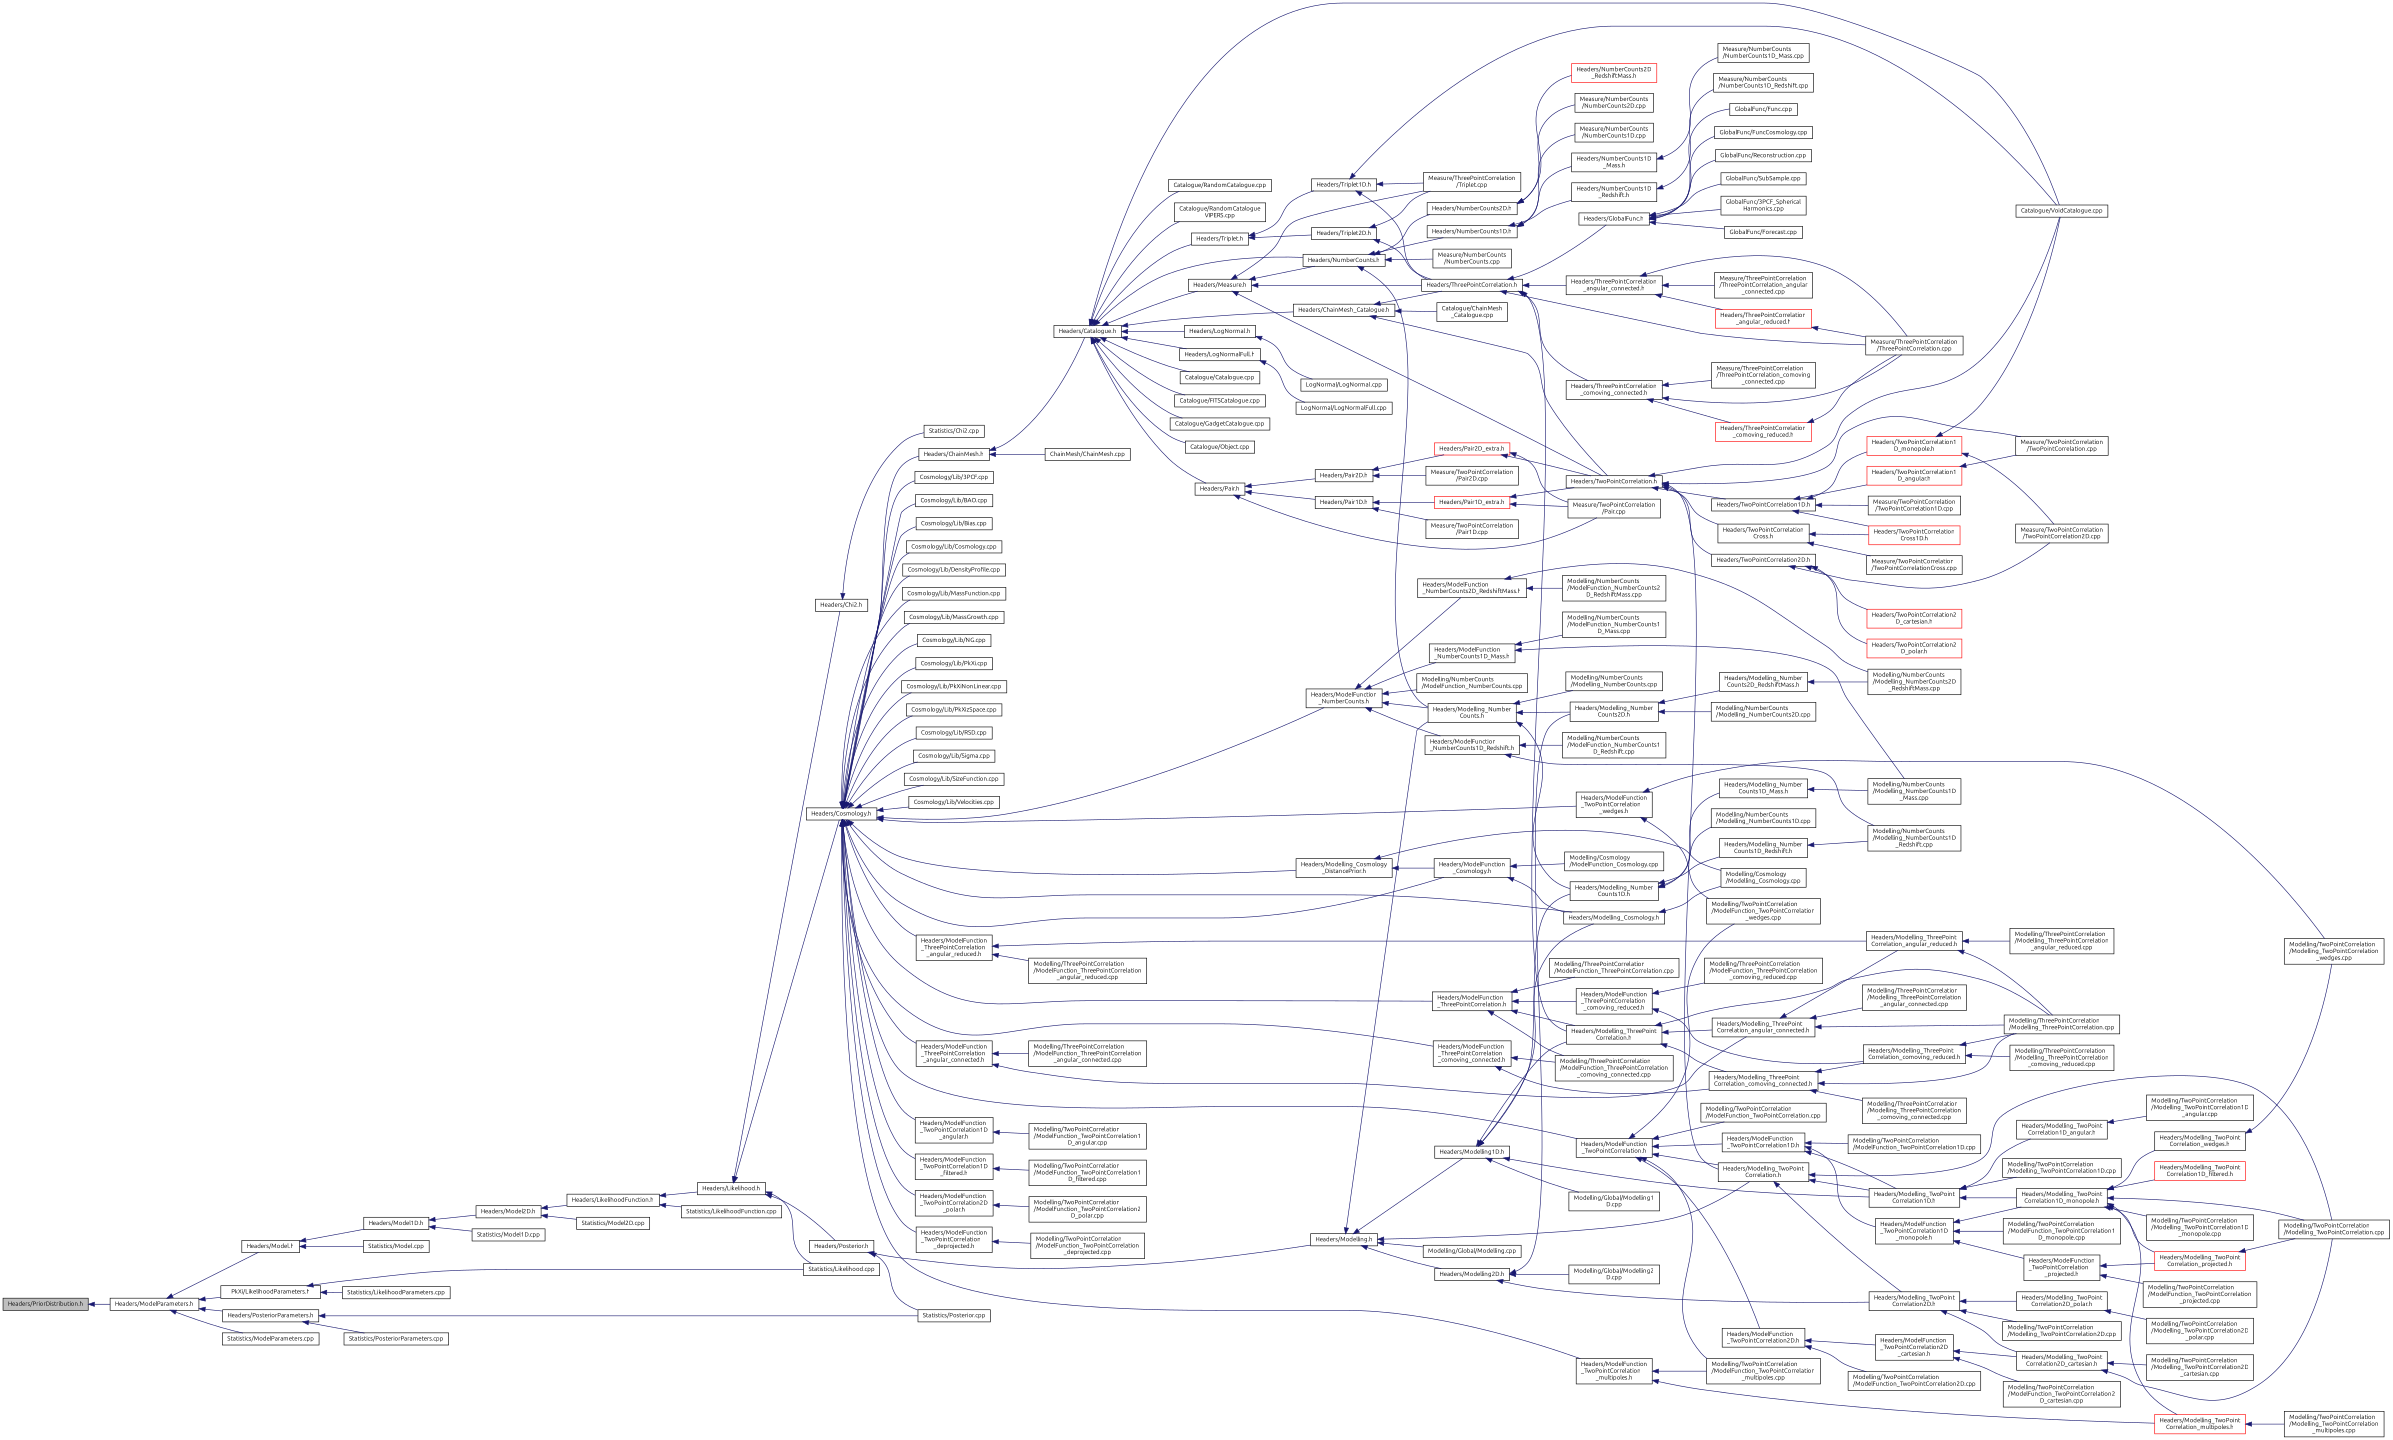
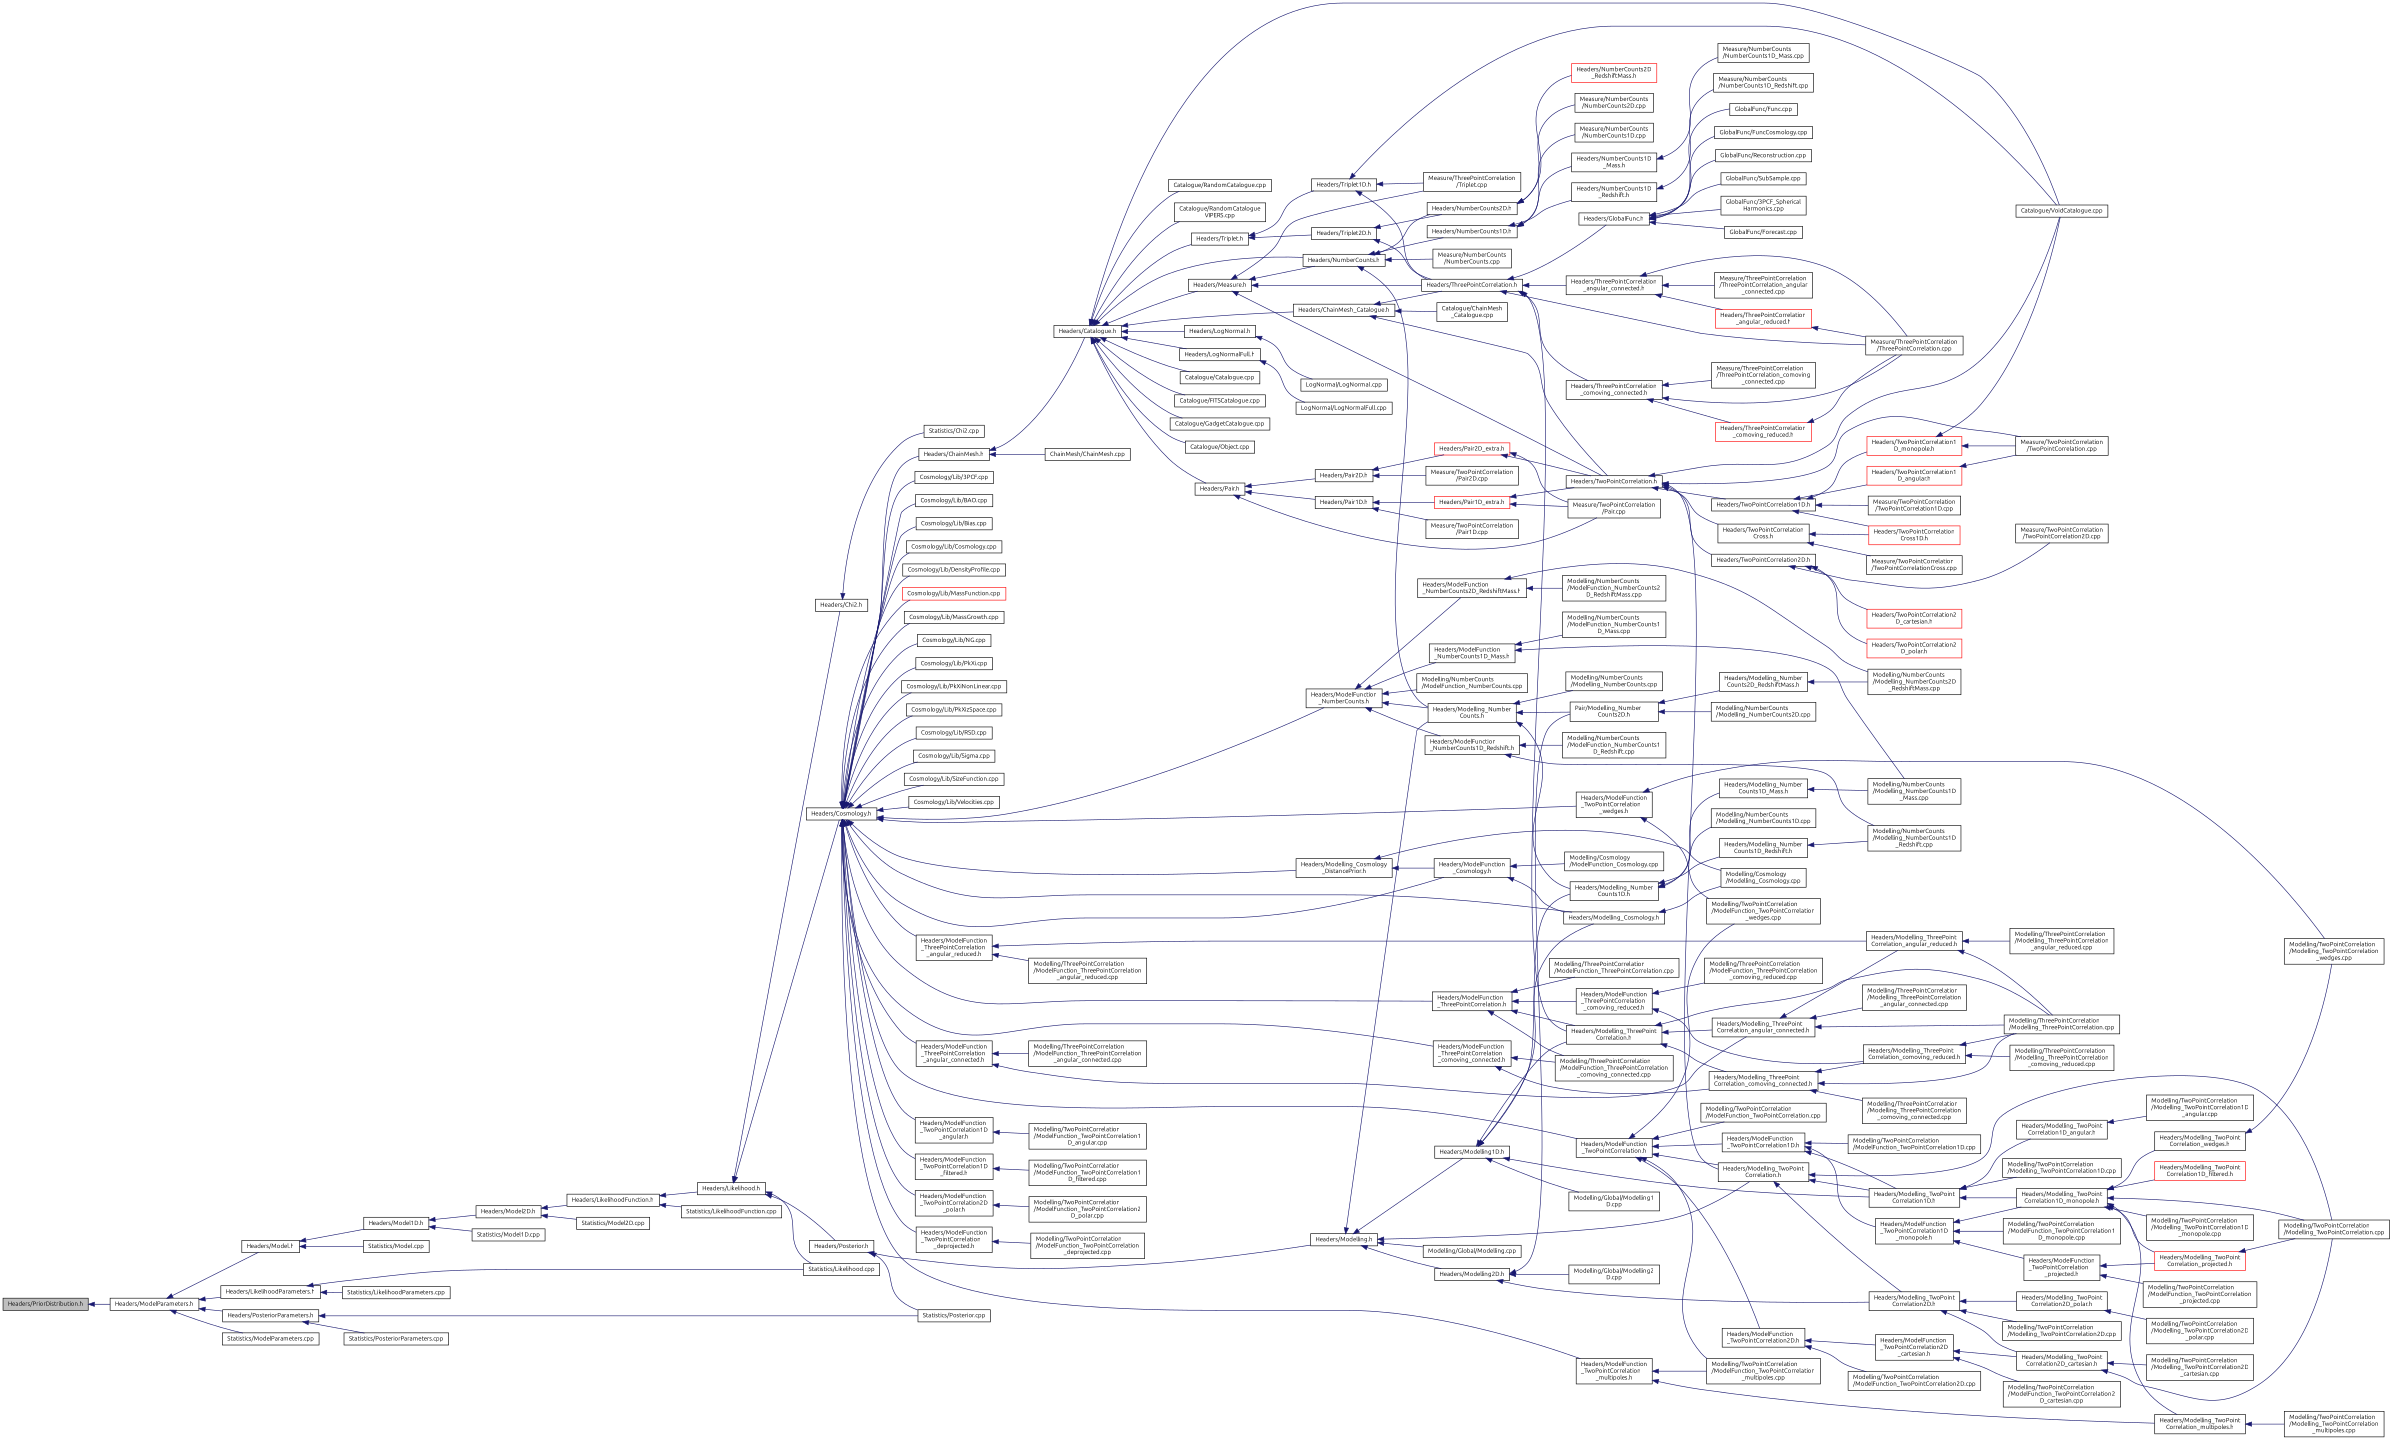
edge "Measure/ThreePointCorrelation /Triplet.cpp" -> "Headers/Triplet2D.h": now "Headers/NumberCounts2D.h" -> "Headers/Triplet2D.h"
edge "Measure/TwoPointCorrelation /TwoPointCorrelation2D.cpp" -> "Headers/TwoPointCorrelation1 D_monopole.h": now "Measure/TwoPointCorrelation /TwoPointCorrelation.cpp" -> "Headers/TwoPointCorrelation1 D_monopole.h"
node "Cosmology/Lib/MassFunction.cpp": color black -> red
node "Headers/Modelling_Number Counts2D.h": label "Headers/Modelling_Number Counts2D.h" -> "Pair/Modelling_Number Counts2D.h"
node "PkXi/LikelihoodParameters.h": label "PkXi/LikelihoodParameters.h" -> "Headers/LikelihoodParameters.h"
node "Headers/Modelling_TwoPoint Correlation_multipoles.h": color red -> black
